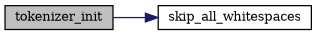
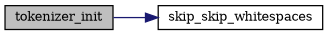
node "skip_all_whitespaces": label "skip_all_whitespaces" -> "skip_skip_whitespaces"
